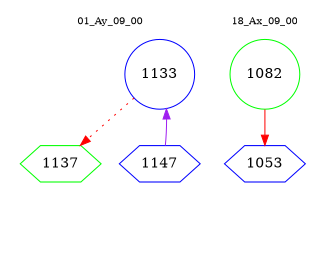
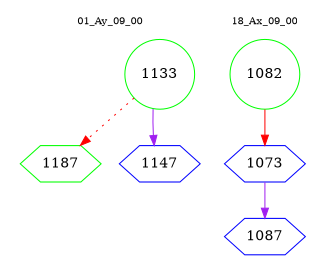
node "1133": color blue -> green
edge "1147" -> "1133": reversed
node "1137": label "1137" -> "1187"
node "1053": label "1053" -> "1073"
node "1087": added
